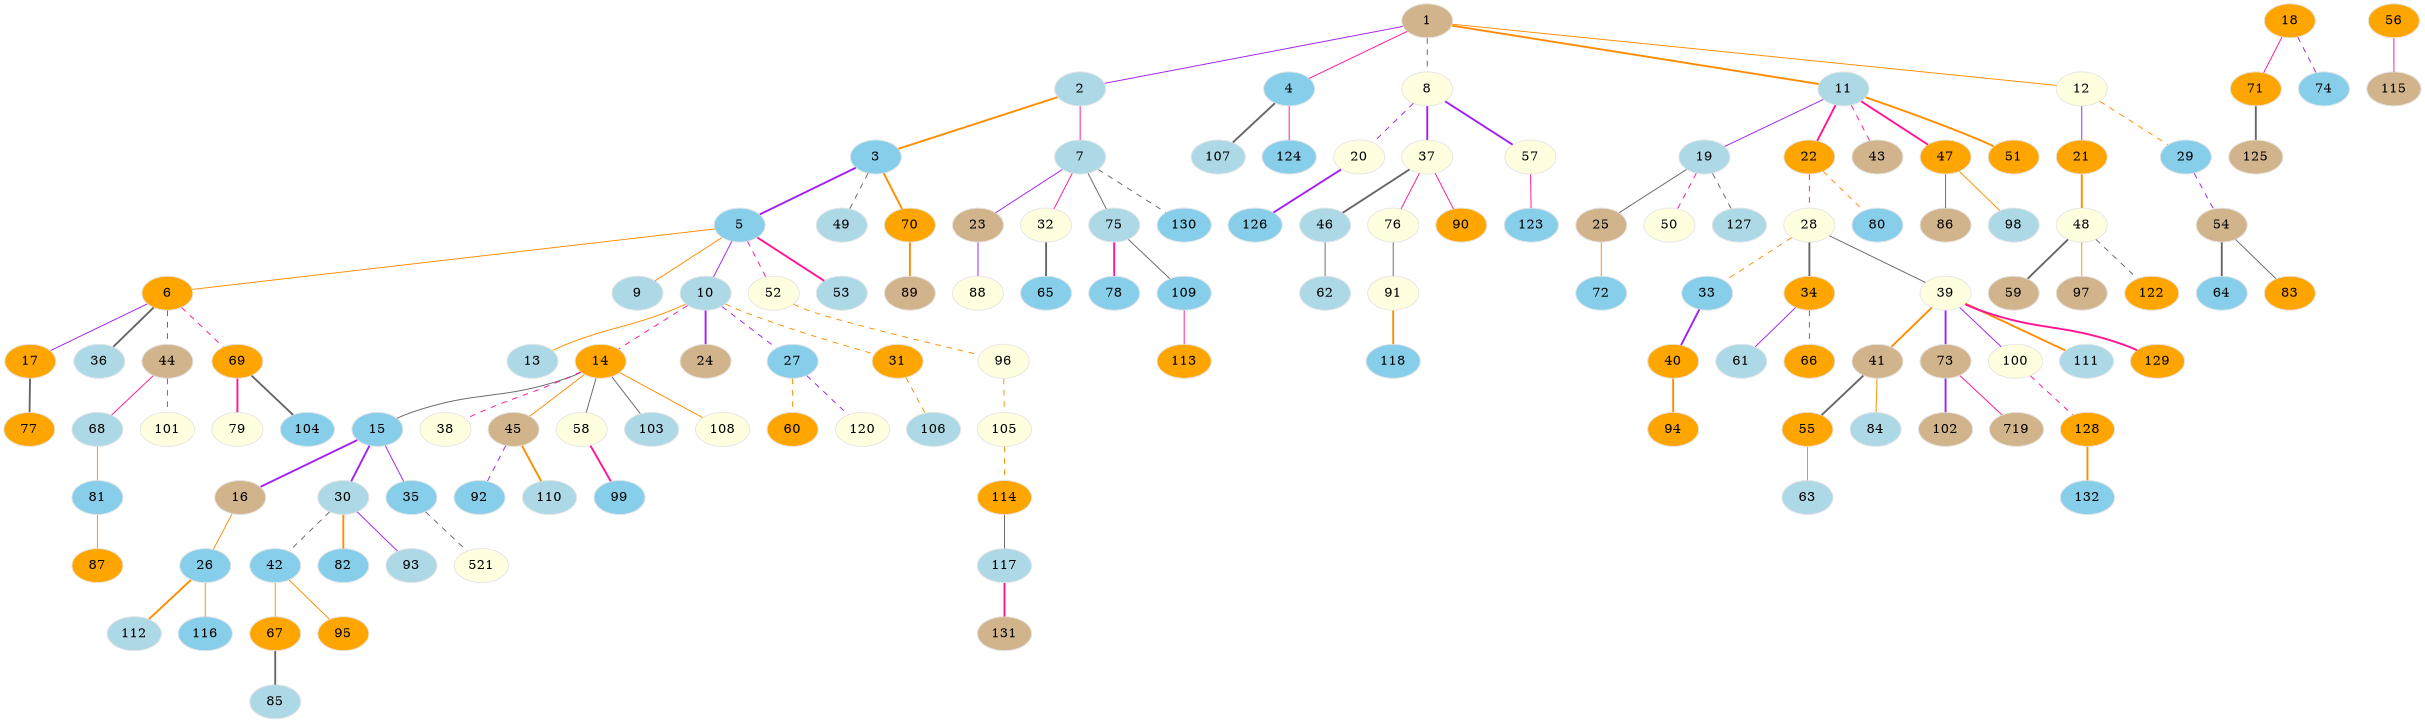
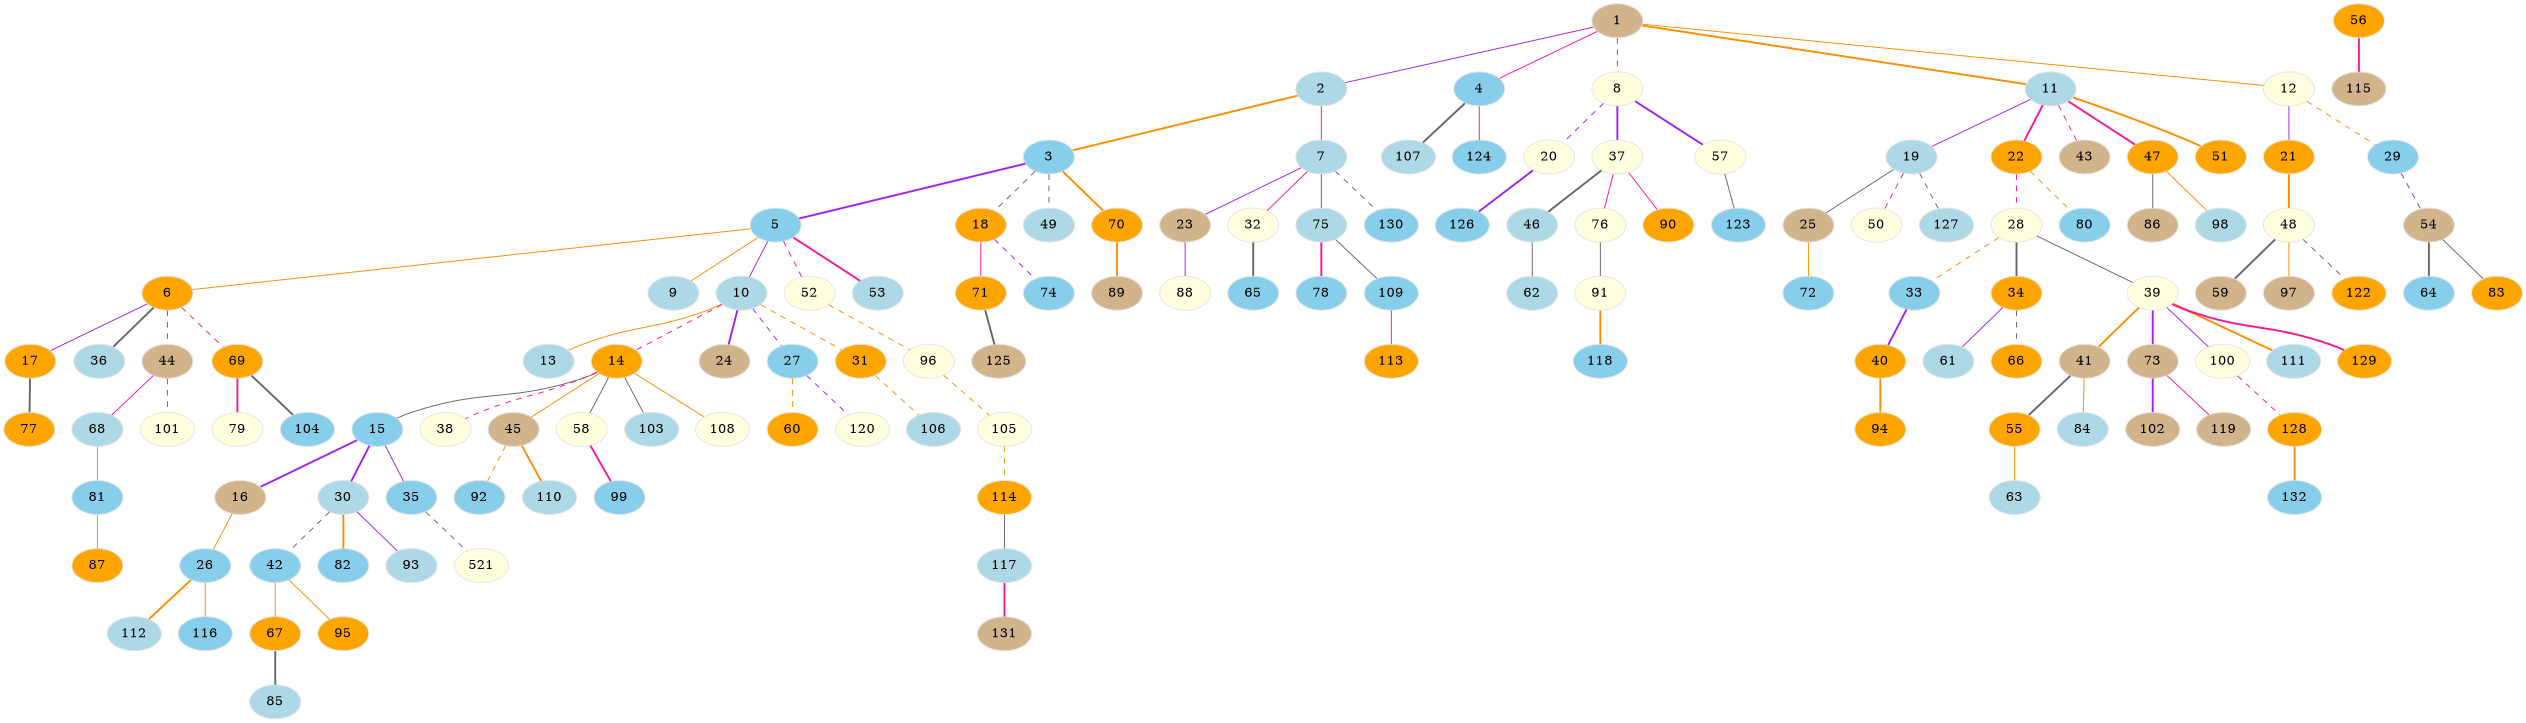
edge "56" -- "115": style solid -> bold
edge "3" -- "18": added
edge "57" -- "123": color deeppink -> gray40
node "719": label "719" -> "119"
edge "45" -- "92": color purple -> darkorange
